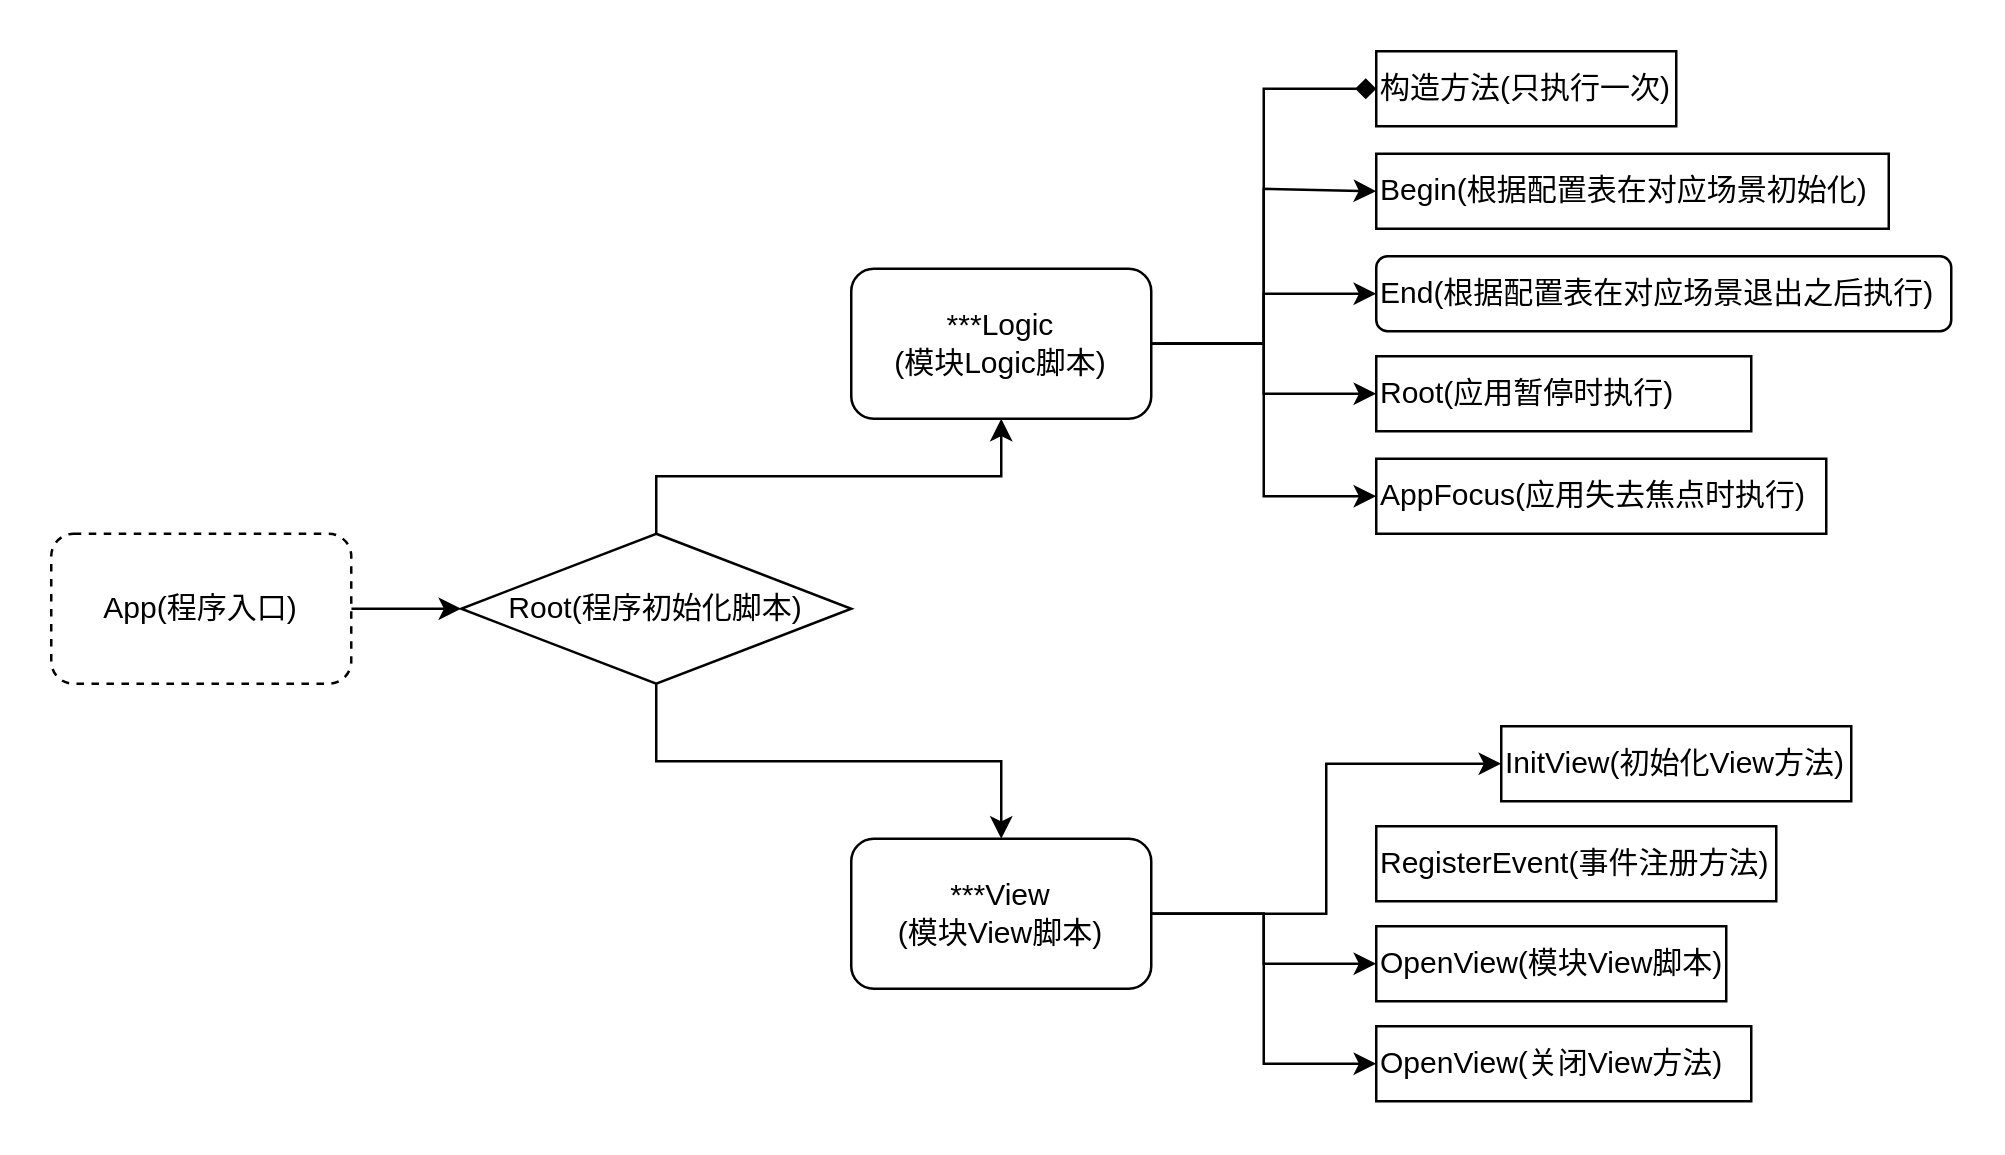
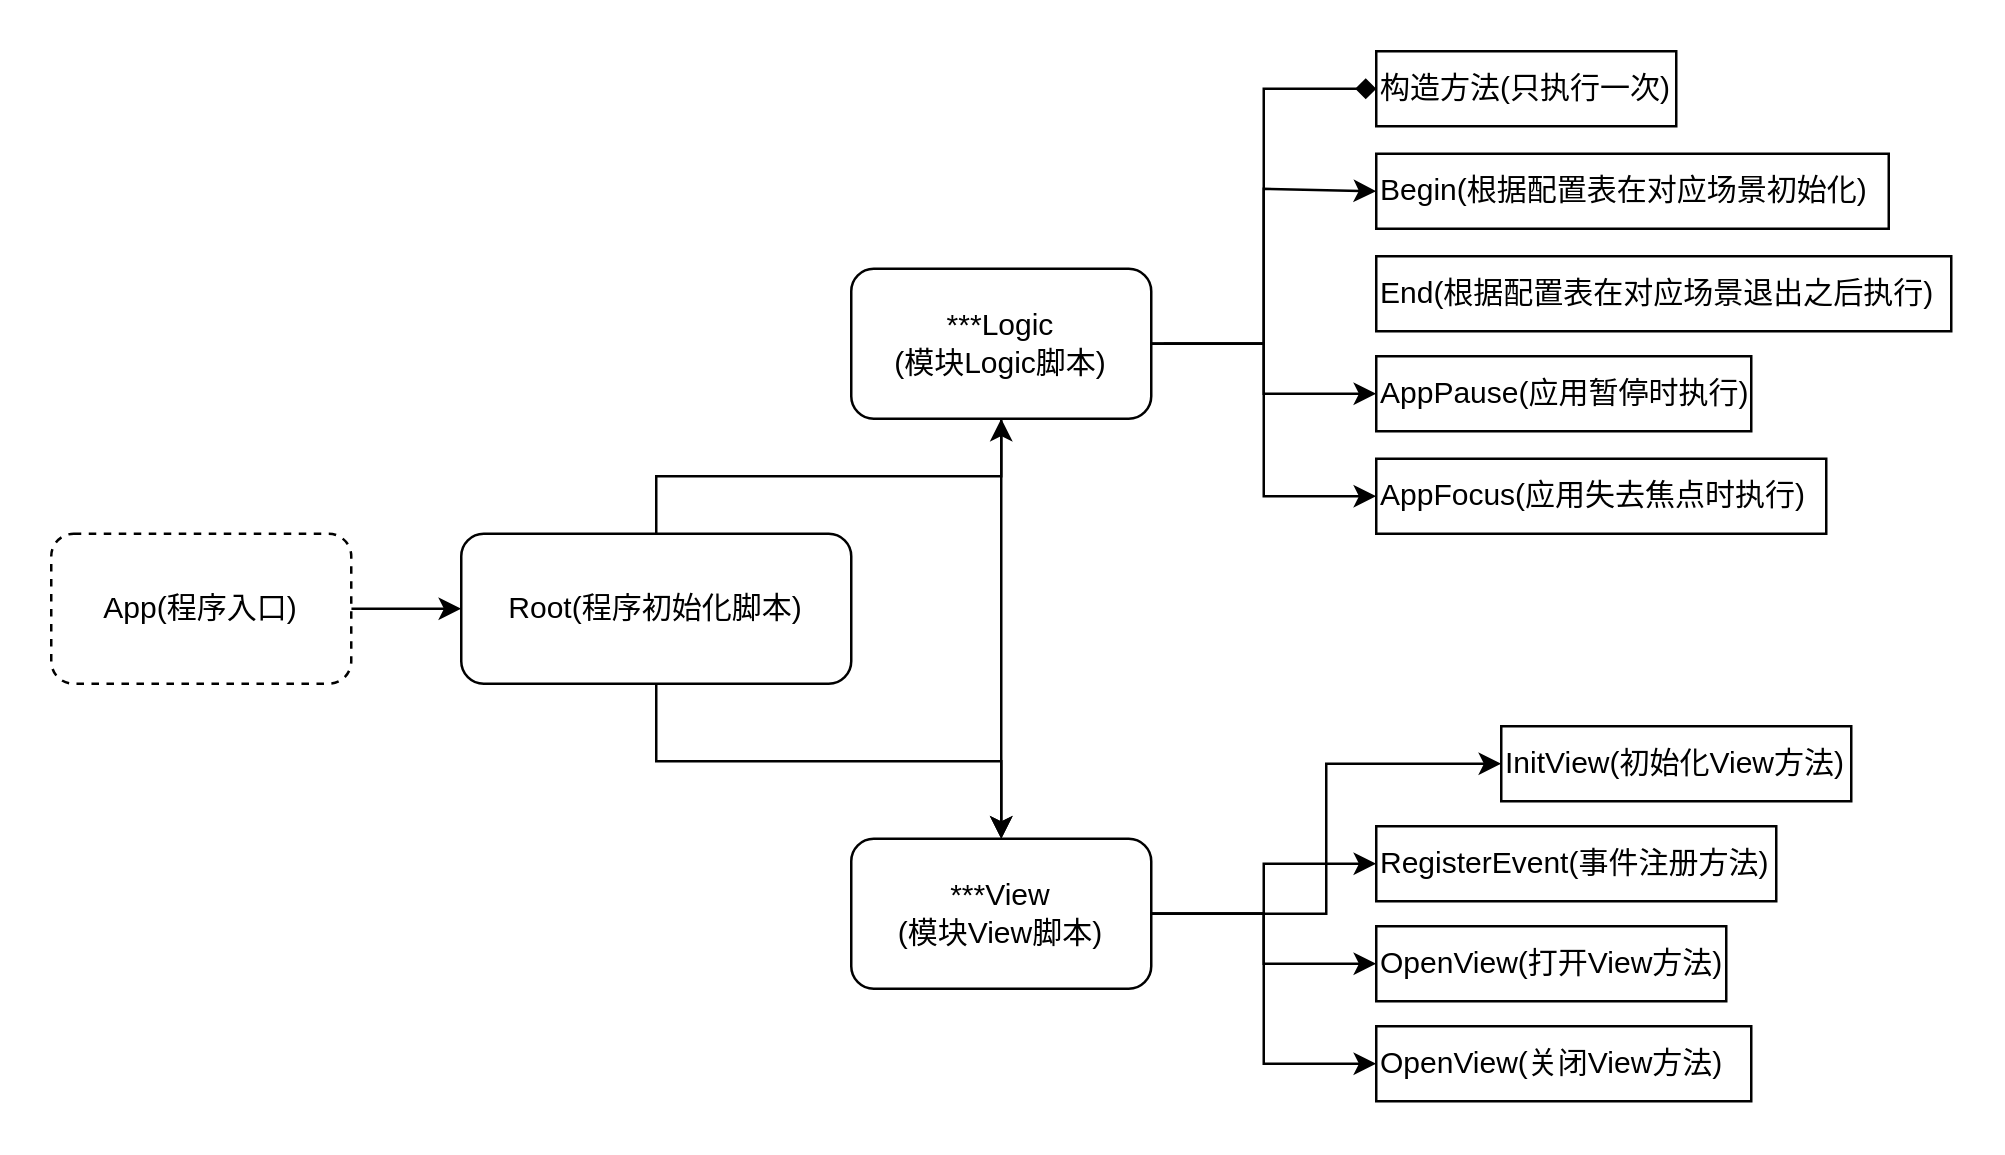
edge "***Logic (模块Logic脚本)" -> "End(根据配置表在对应场景退出之后执行)": now "***Logic (模块Logic脚本)" -> "***View (模块View脚本)"
node "End(根据配置表在对应场景退出之后执行)": shape rounded rectangle -> rectangle
node "Root(应用暂停时执行)": label "Root(应用暂停时执行)" -> "AppPause(应用暂停时执行)"
node "Root(程序初始化脚本)": shape diamond -> rounded rectangle
edge "***View (模块View脚本)" -> "RegisterEvent(事件注册方法)": added
node "OpenView(模块View脚本)": label "OpenView(模块View脚本)" -> "OpenView(打开View方法)"
